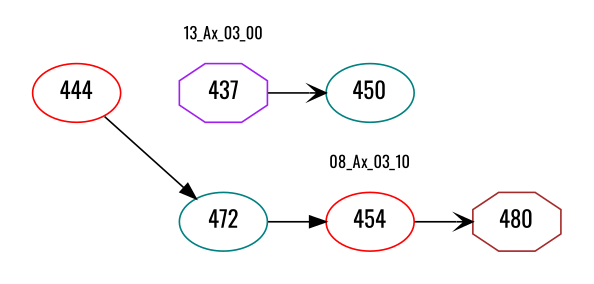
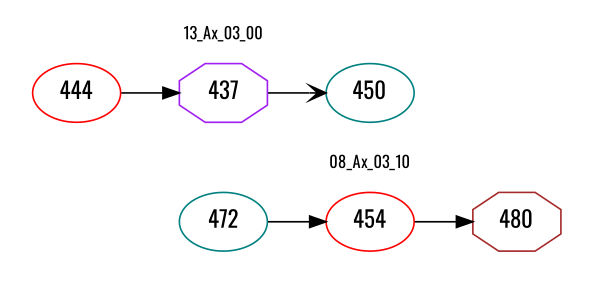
edge "444" -> "472": now "444" -> "437"
edge "454" -> "480": arrowhead vee -> normal
